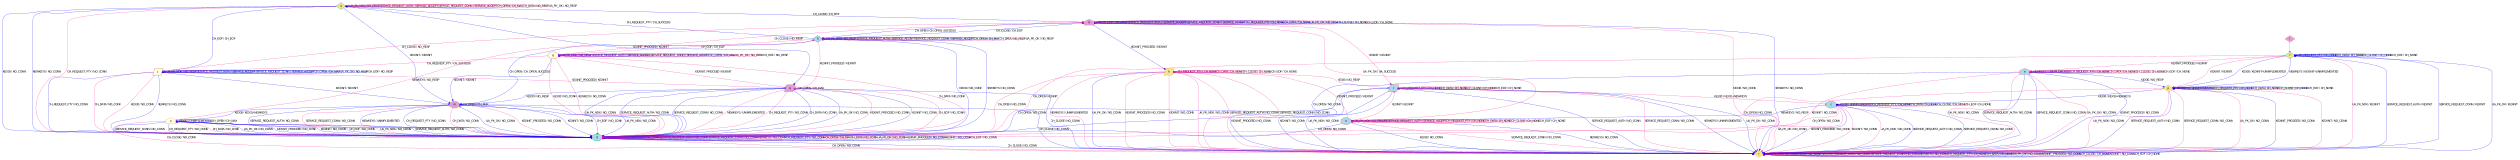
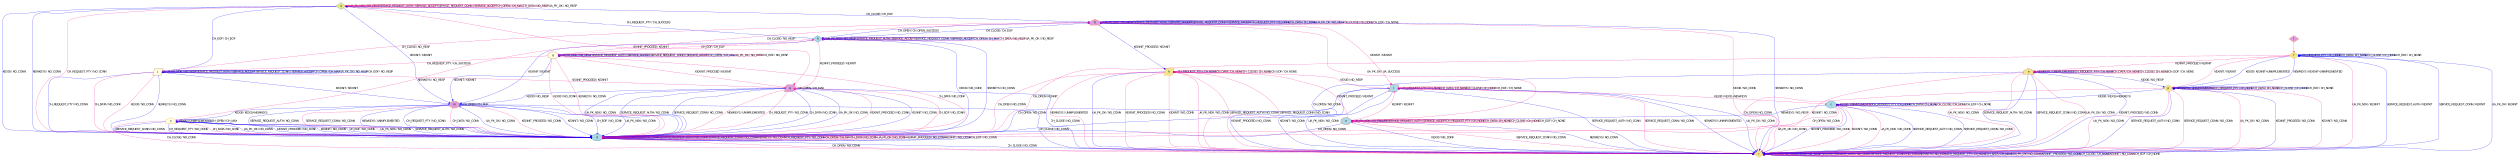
edge "a" -> "q": color blue -> deeppink
node "f": color teal -> darkorange
edge "h" -> "m": label "CH_OPEN / CH_OPEN_SUCCESS" -> "KEXINIT / KEXINIT"
node "e": fillcolor lightblue -> khaki
